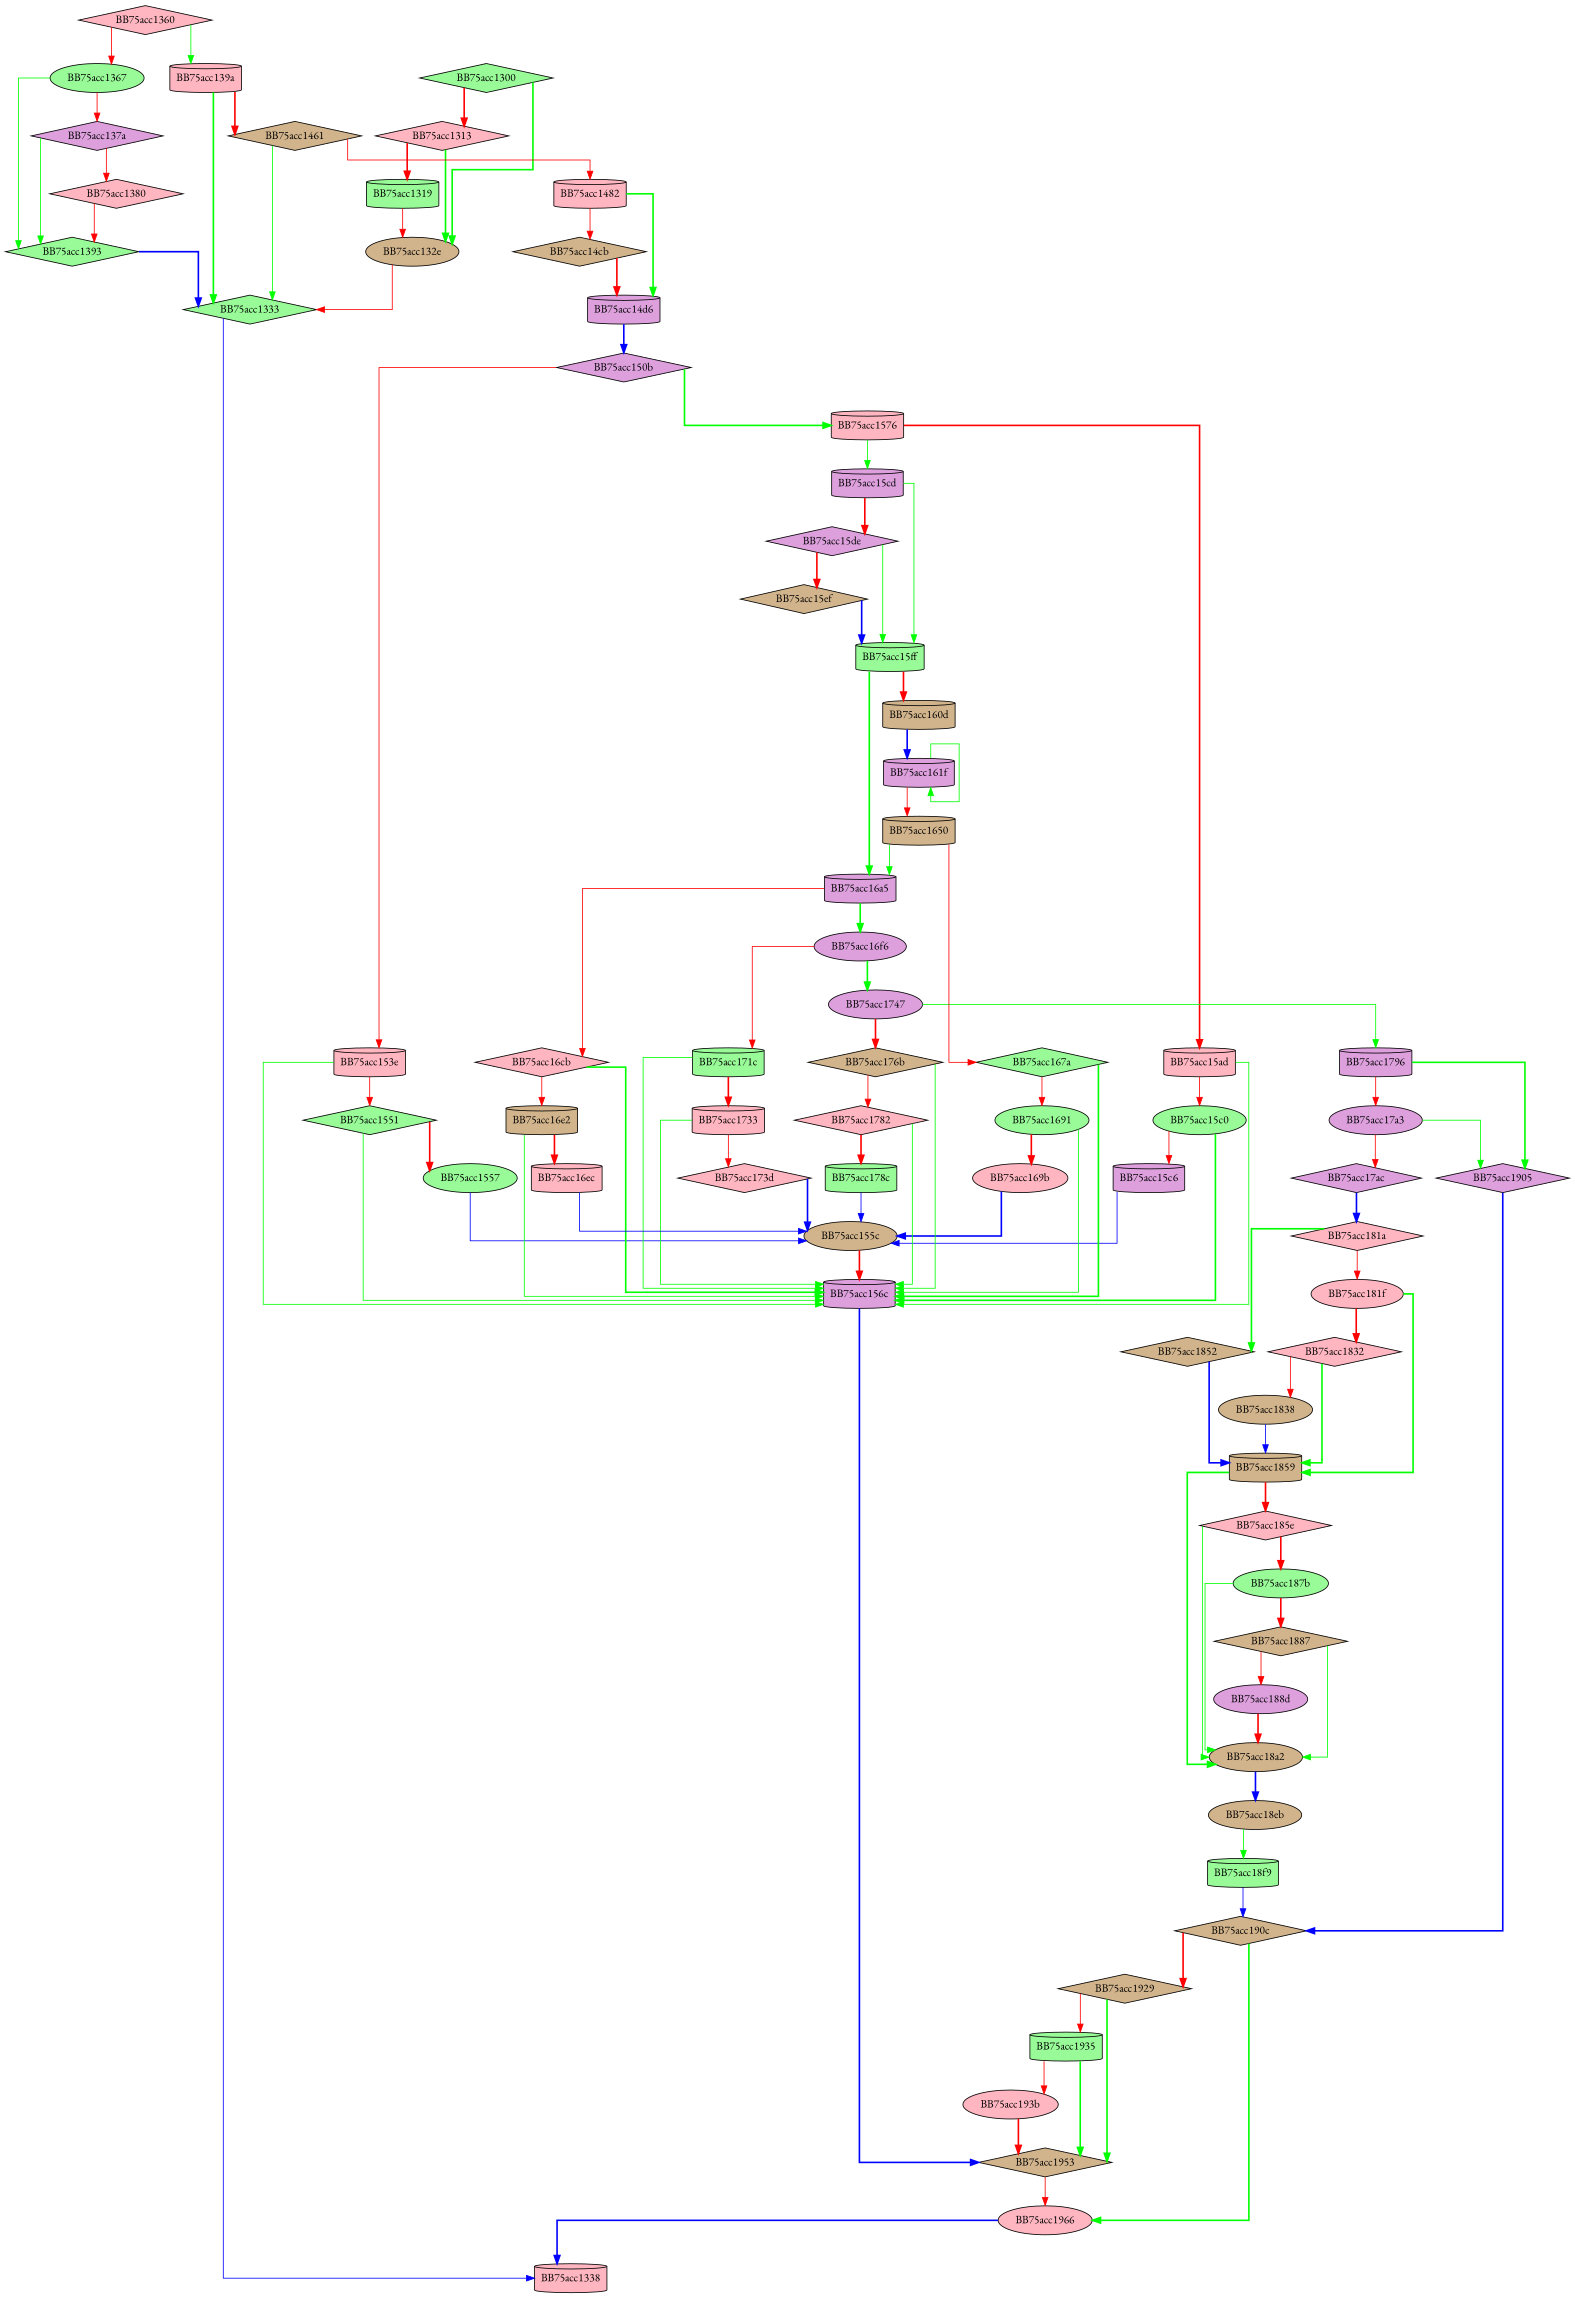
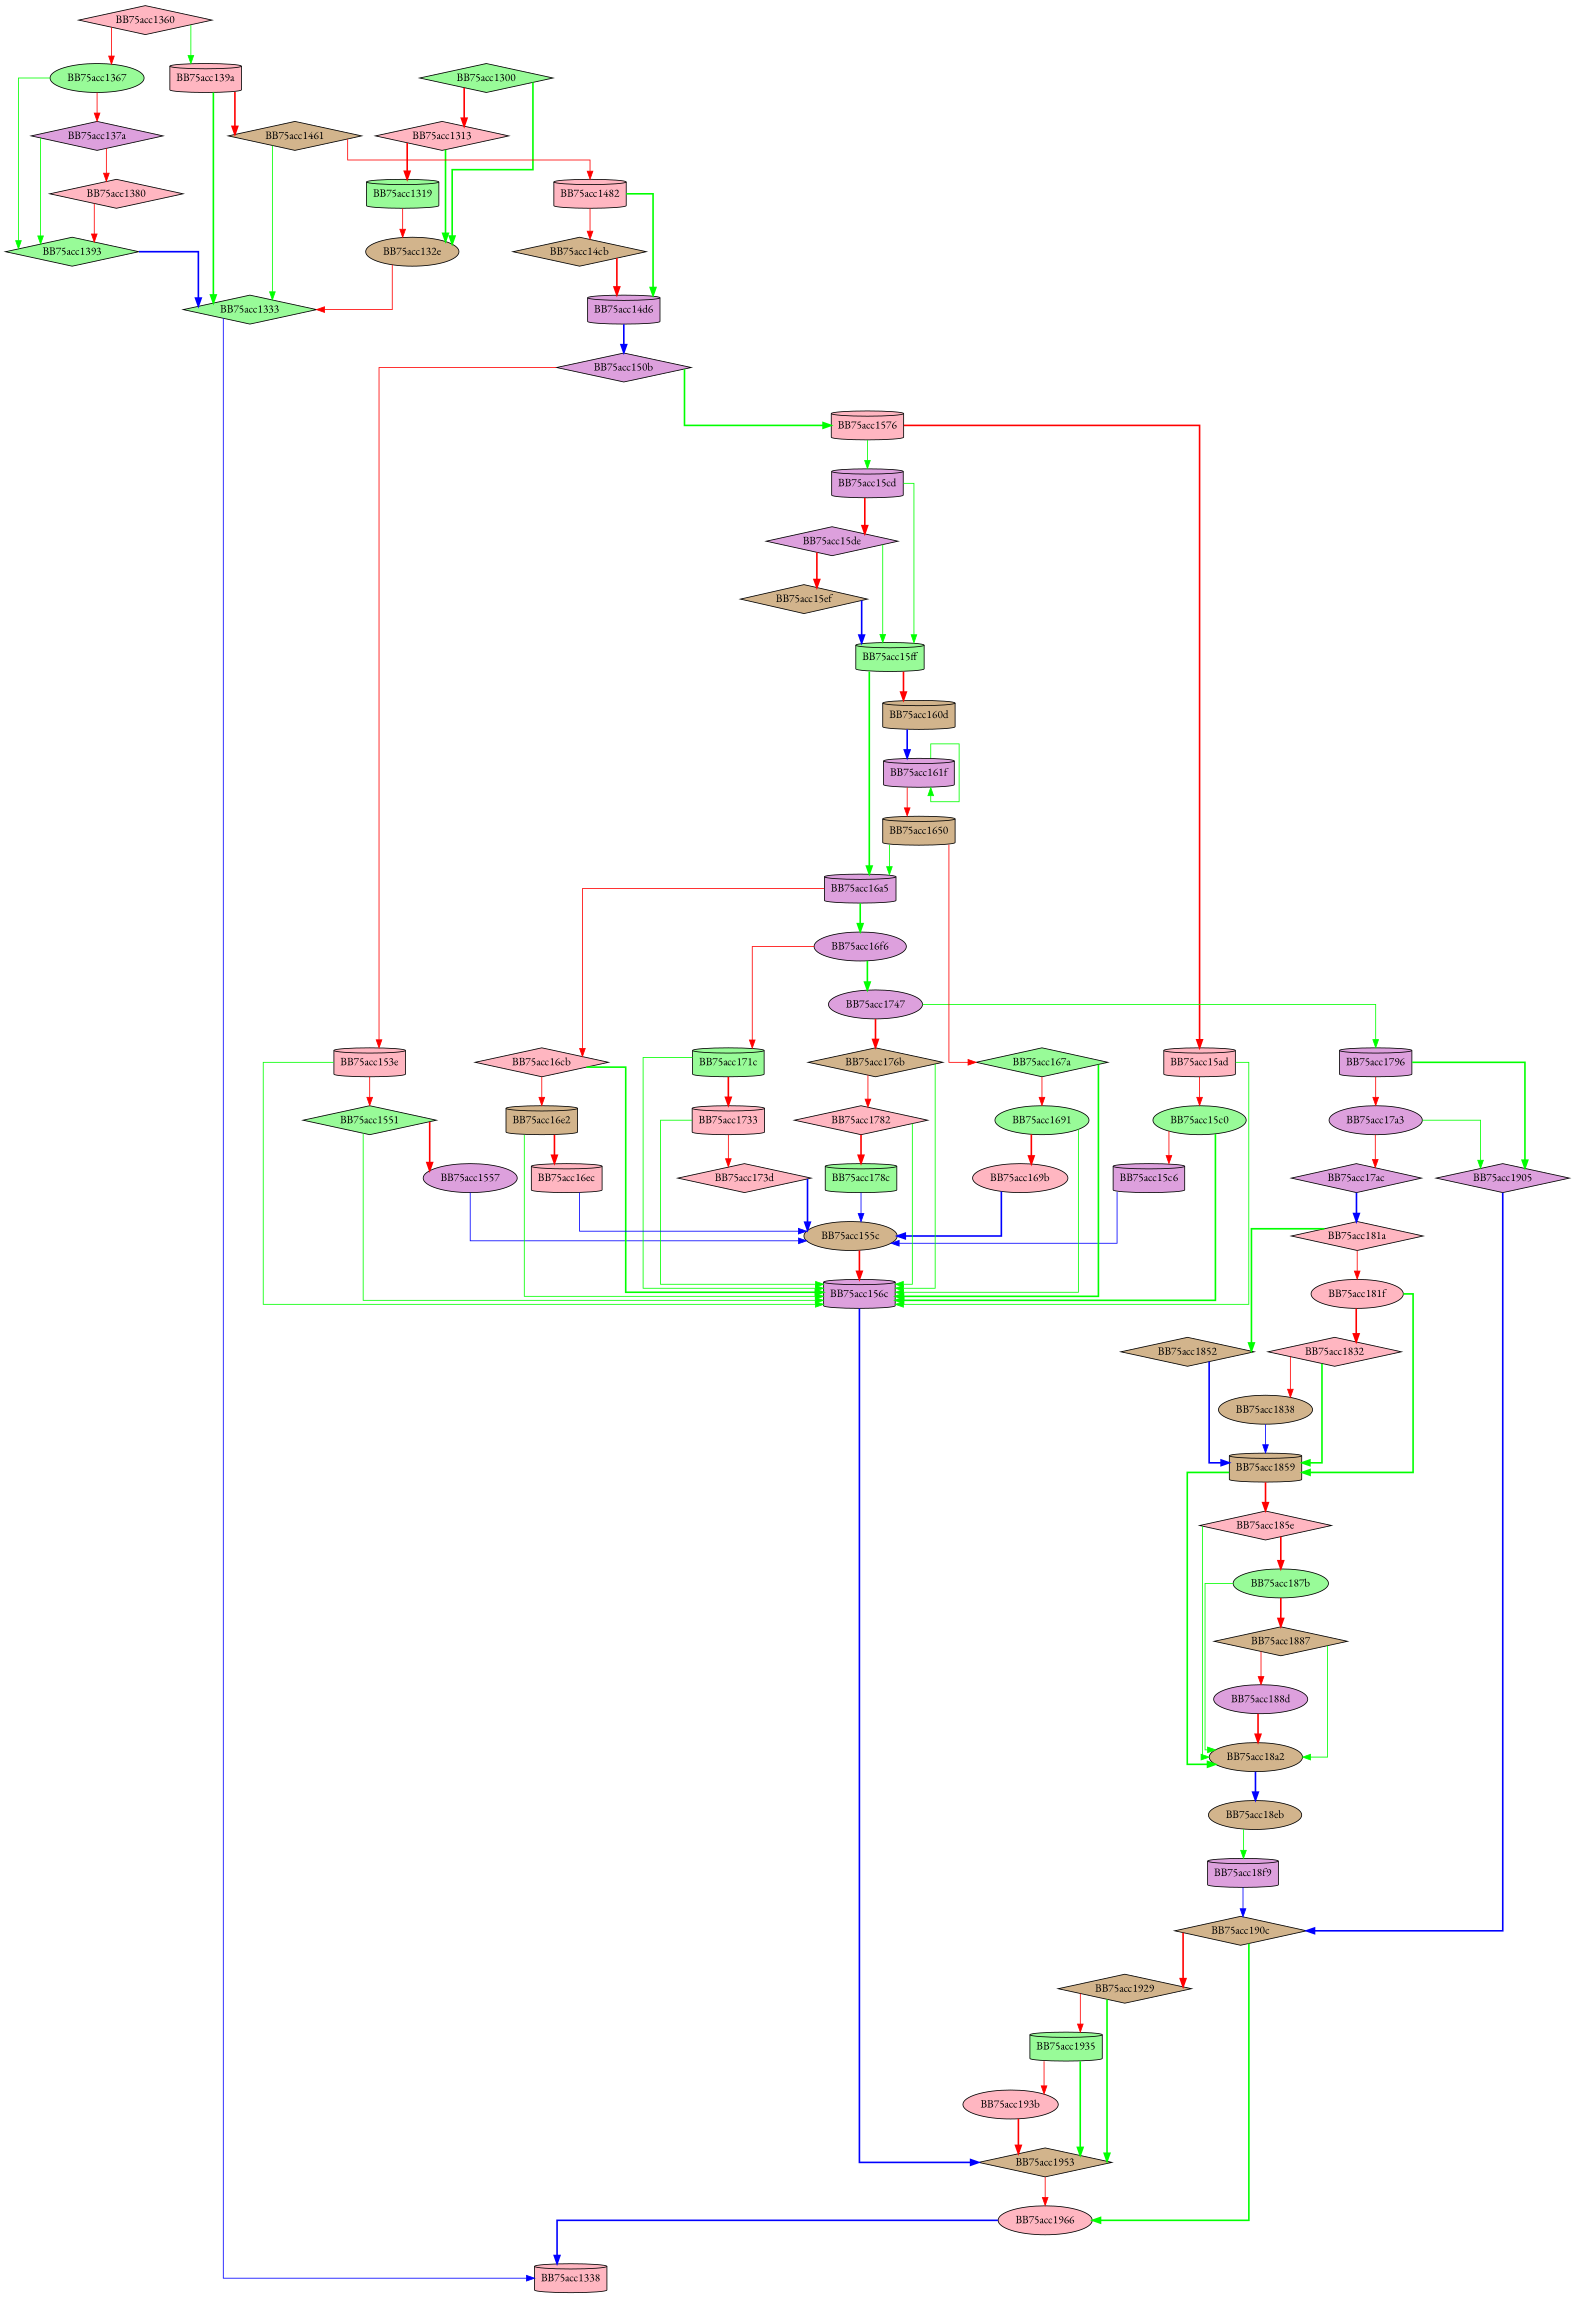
node "BB75acc1557": fillcolor palegreen -> plum
node "BB75acc18f9": fillcolor palegreen -> plum
